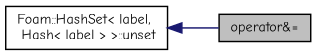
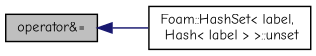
edge "operator&=" -> "Foam::HashSet< label, Hash< label > >::unset": reversed
